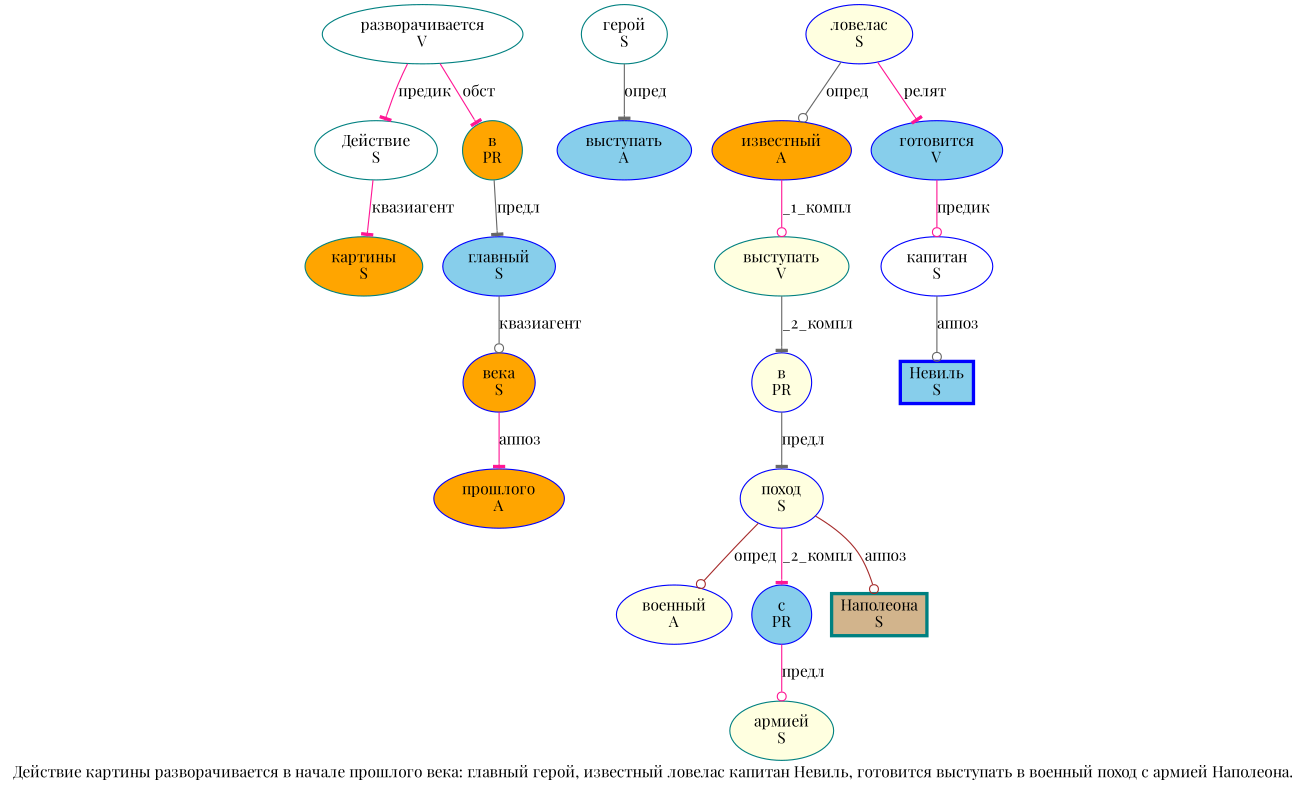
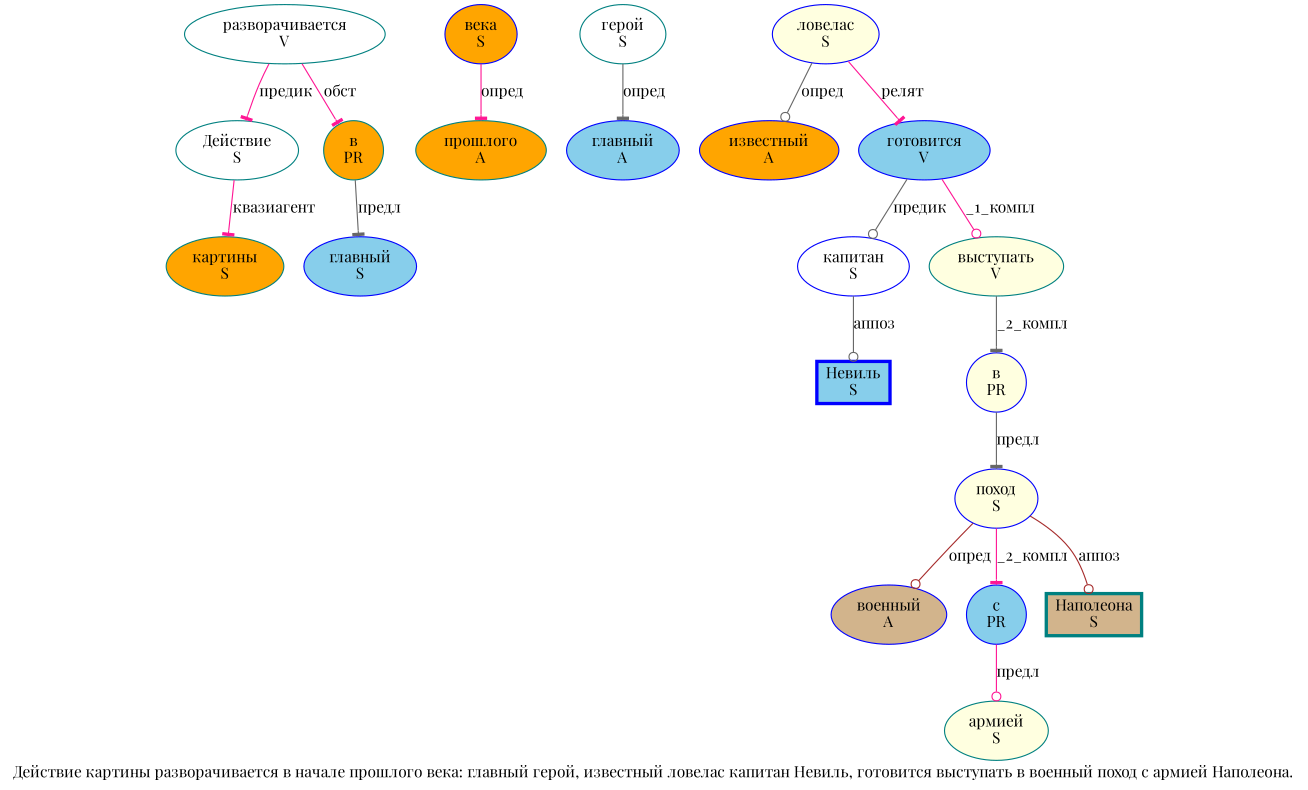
node "выступать A": label "выступать A" -> "главный A"
edge "известный A" -> "выступать V": now "готовится V" -> "выступать V"
edge "готовится V" -> "капитан S": color deeppink -> gray40
edge "главный S" -> "века S": removed, label "квазиагент"
edge "века S" -> "прошлого A": label "аппоз" -> "опред"
node "прошлого A": color blue -> teal
node "военный A": fillcolor lightyellow -> tan
